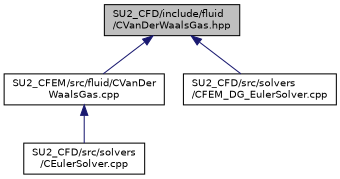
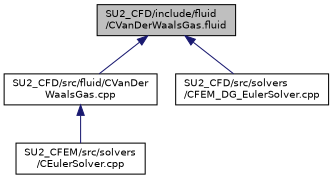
node "SU2_CFD/include/fluid /CVanDerWaalsGas.hpp": label "SU2_CFD/include/fluid /CVanDerWaalsGas.hpp" -> "SU2_CFD/include/fluid /CVanDerWaalsGas.fluid"
node "SU2_CFEM/src/fluid/CVanDer WaalsGas.cpp": label "SU2_CFEM/src/fluid/CVanDer WaalsGas.cpp" -> "SU2_CFD/src/fluid/CVanDer WaalsGas.cpp"
node "SU2_CFD/src/solvers /CEulerSolver.cpp": label "SU2_CFD/src/solvers /CEulerSolver.cpp" -> "SU2_CFEM/src/solvers /CEulerSolver.cpp"
